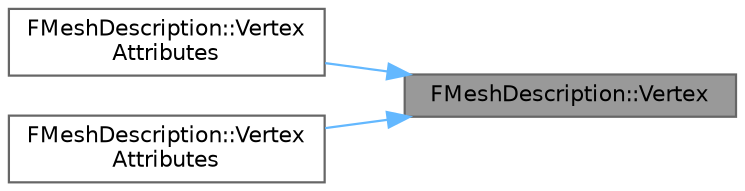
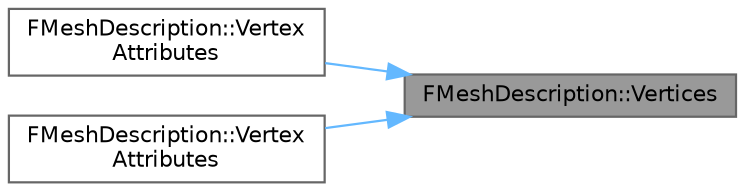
node "FMeshDescription::Vertex": label "FMeshDescription::Vertex" -> "FMeshDescription::Vertices"
